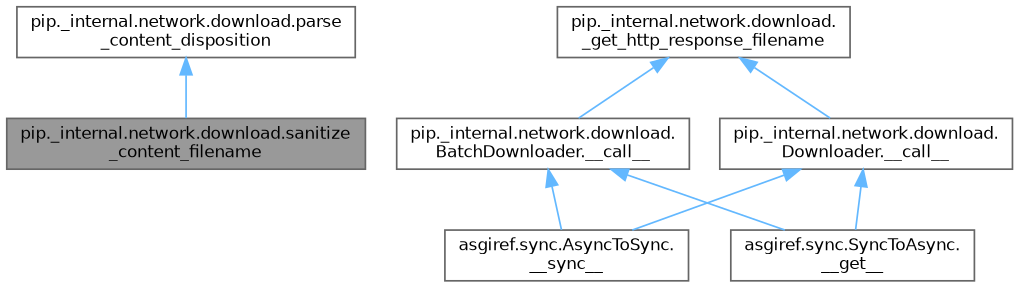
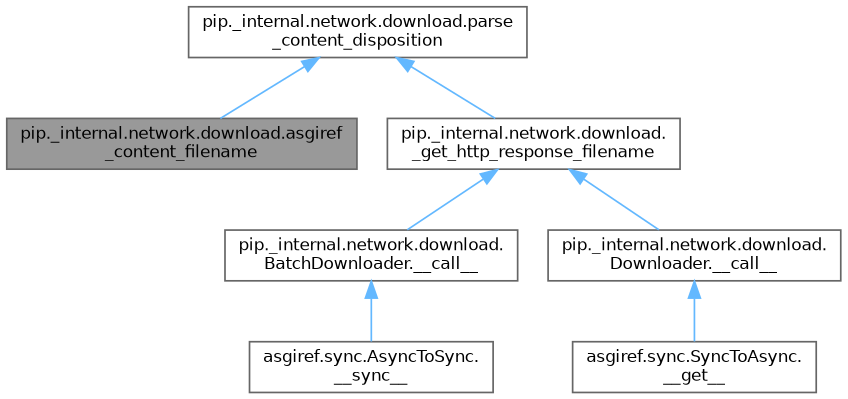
edge "pip._internal.network.download. _get_http_response_filename" -> "pip._internal.network.download.parse _content_disposition": added
node "pip._internal.network.download.sanitize _content_filename": label "pip._internal.network.download.sanitize _content_filename" -> "pip._internal.network.download.asgiref _content_filename"
edge "asgiref.sync.SyncToAsync. __get__" -> "pip._internal.network.download. BatchDownloader.__call__": removed
edge "asgiref.sync.AsyncToSync. __sync__" -> "pip._internal.network.download. Downloader.__call__": removed
